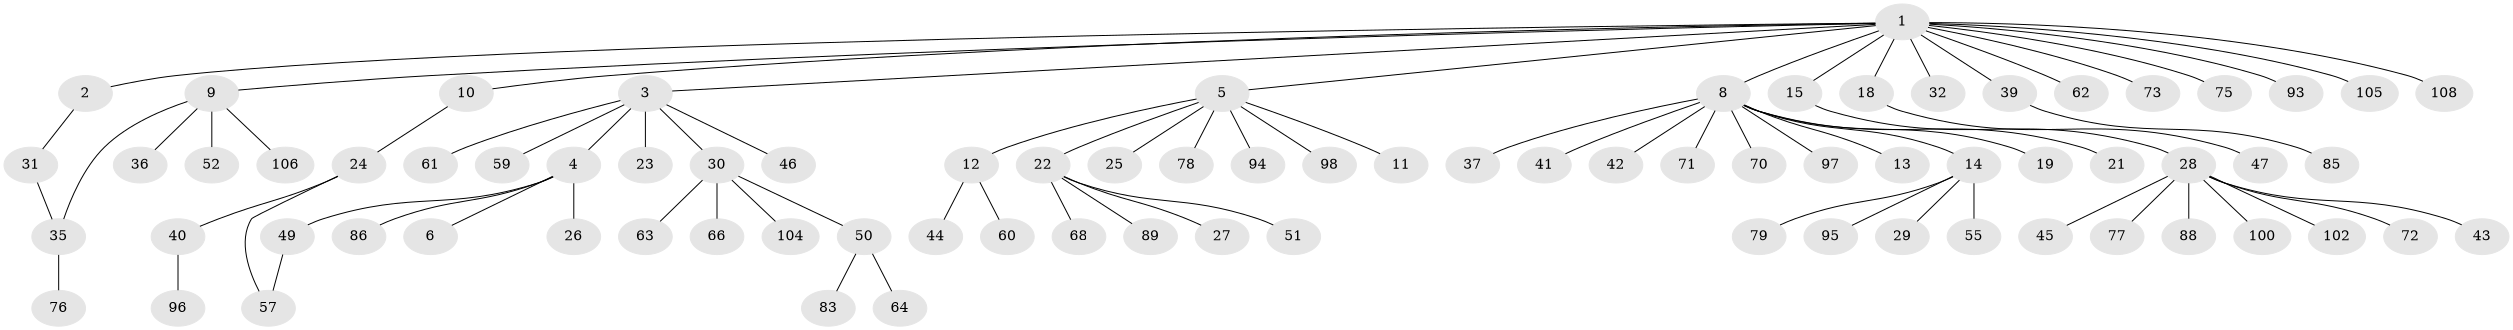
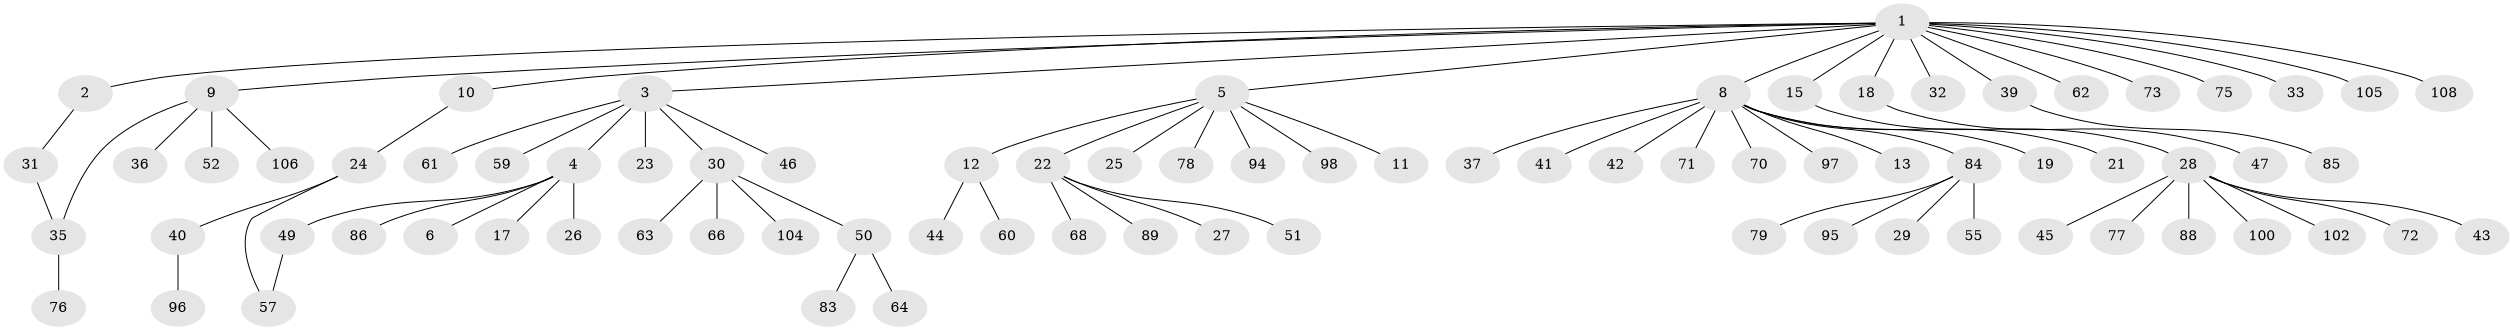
node "93": label "93" -> "33"
node "14": label "14" -> "84"
node "17": added
